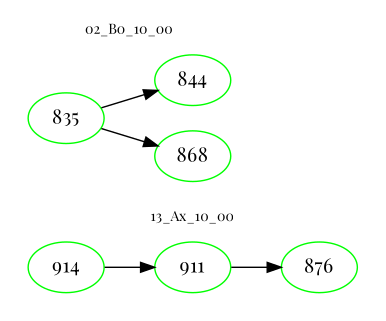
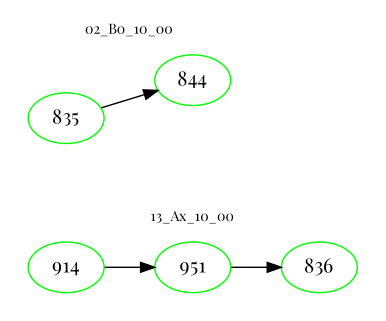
node "868": removed
node "911": label "911" -> "951"
node "876": label "876" -> "836"
